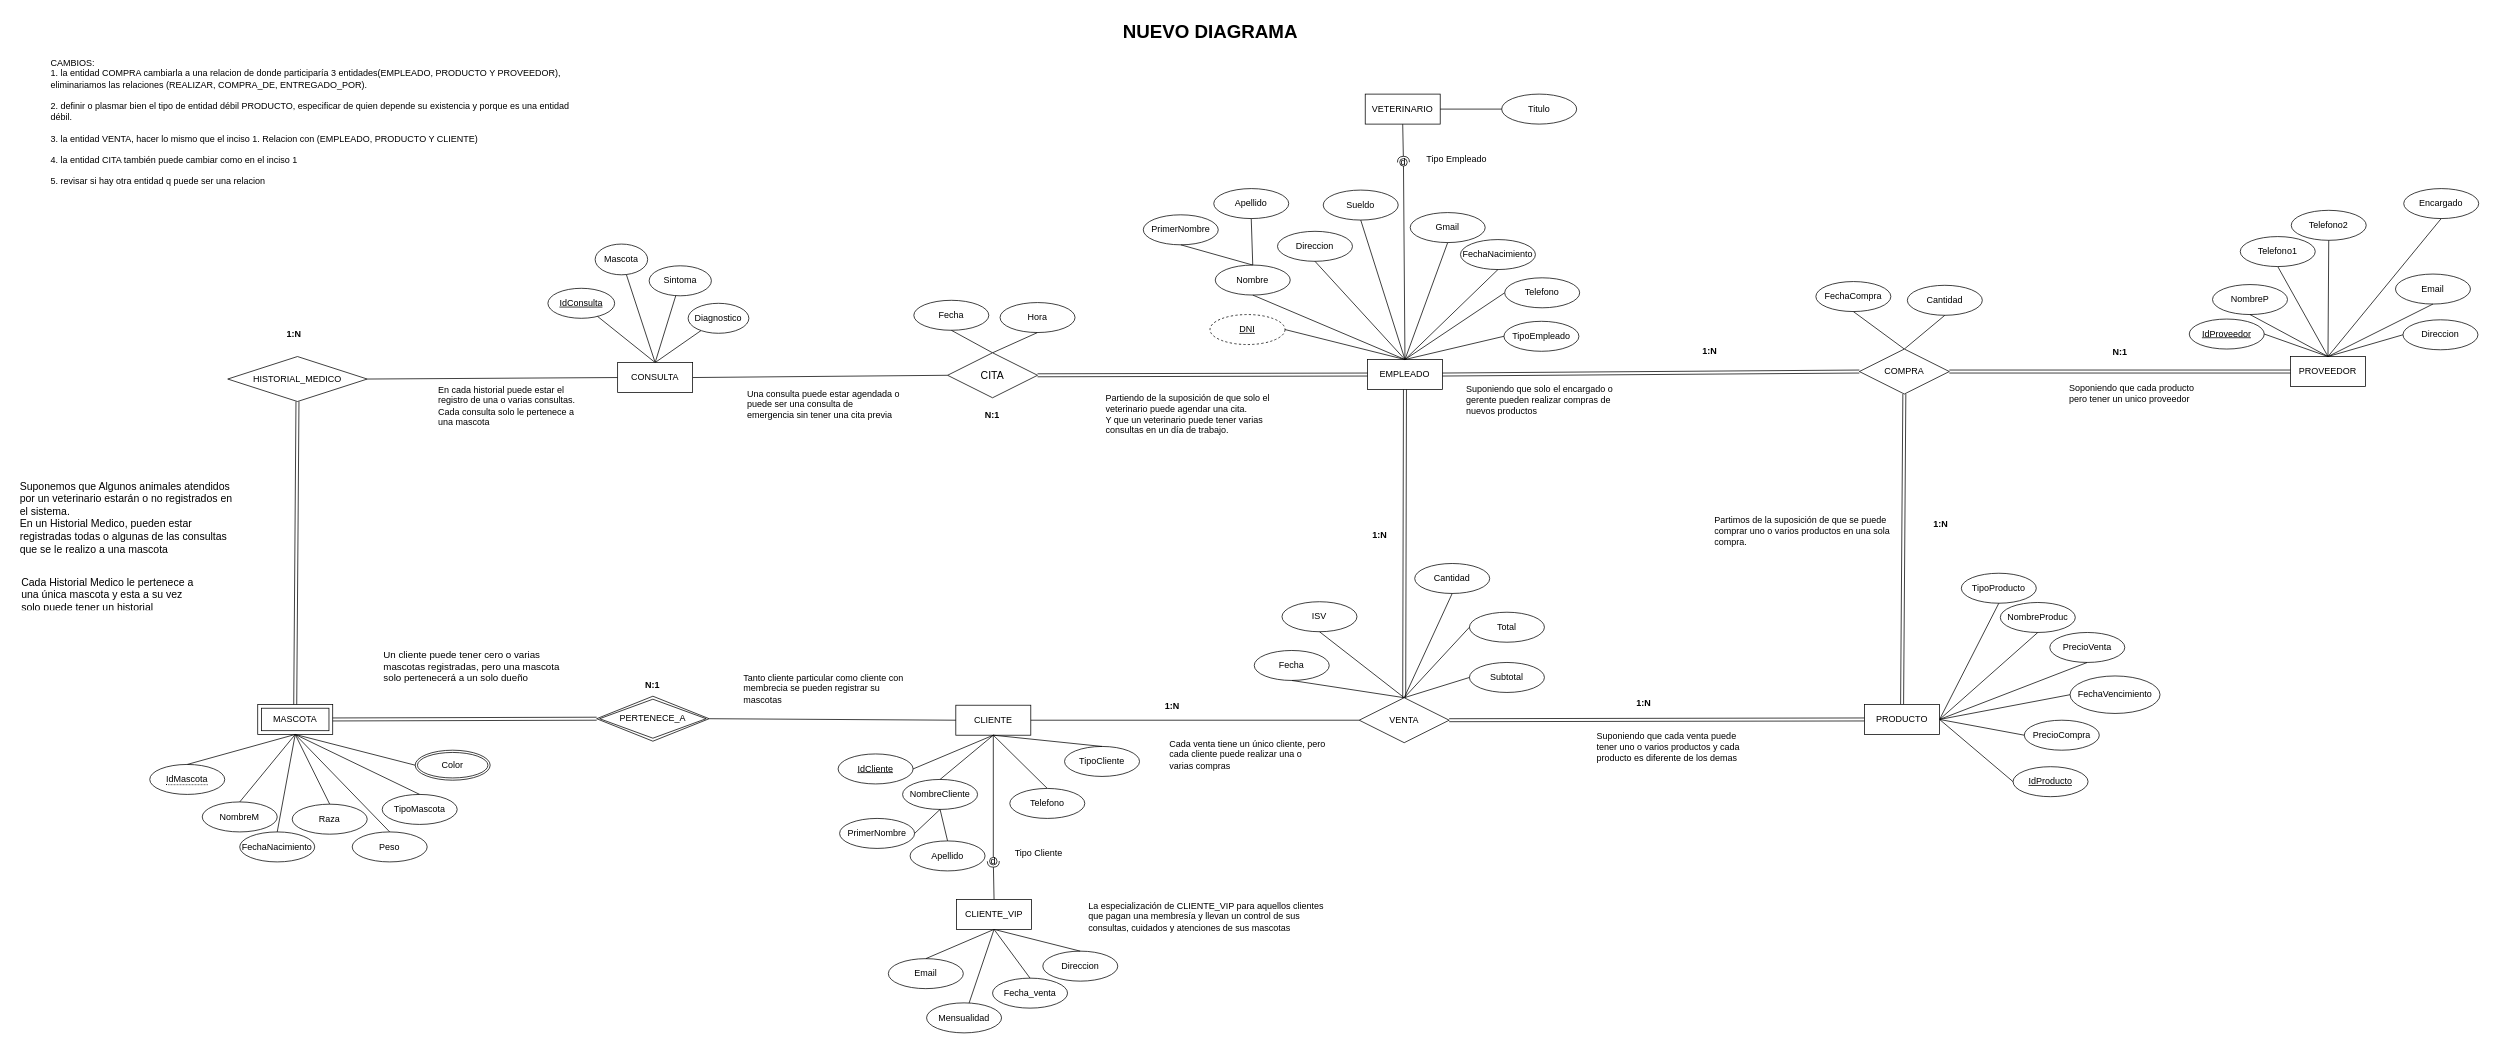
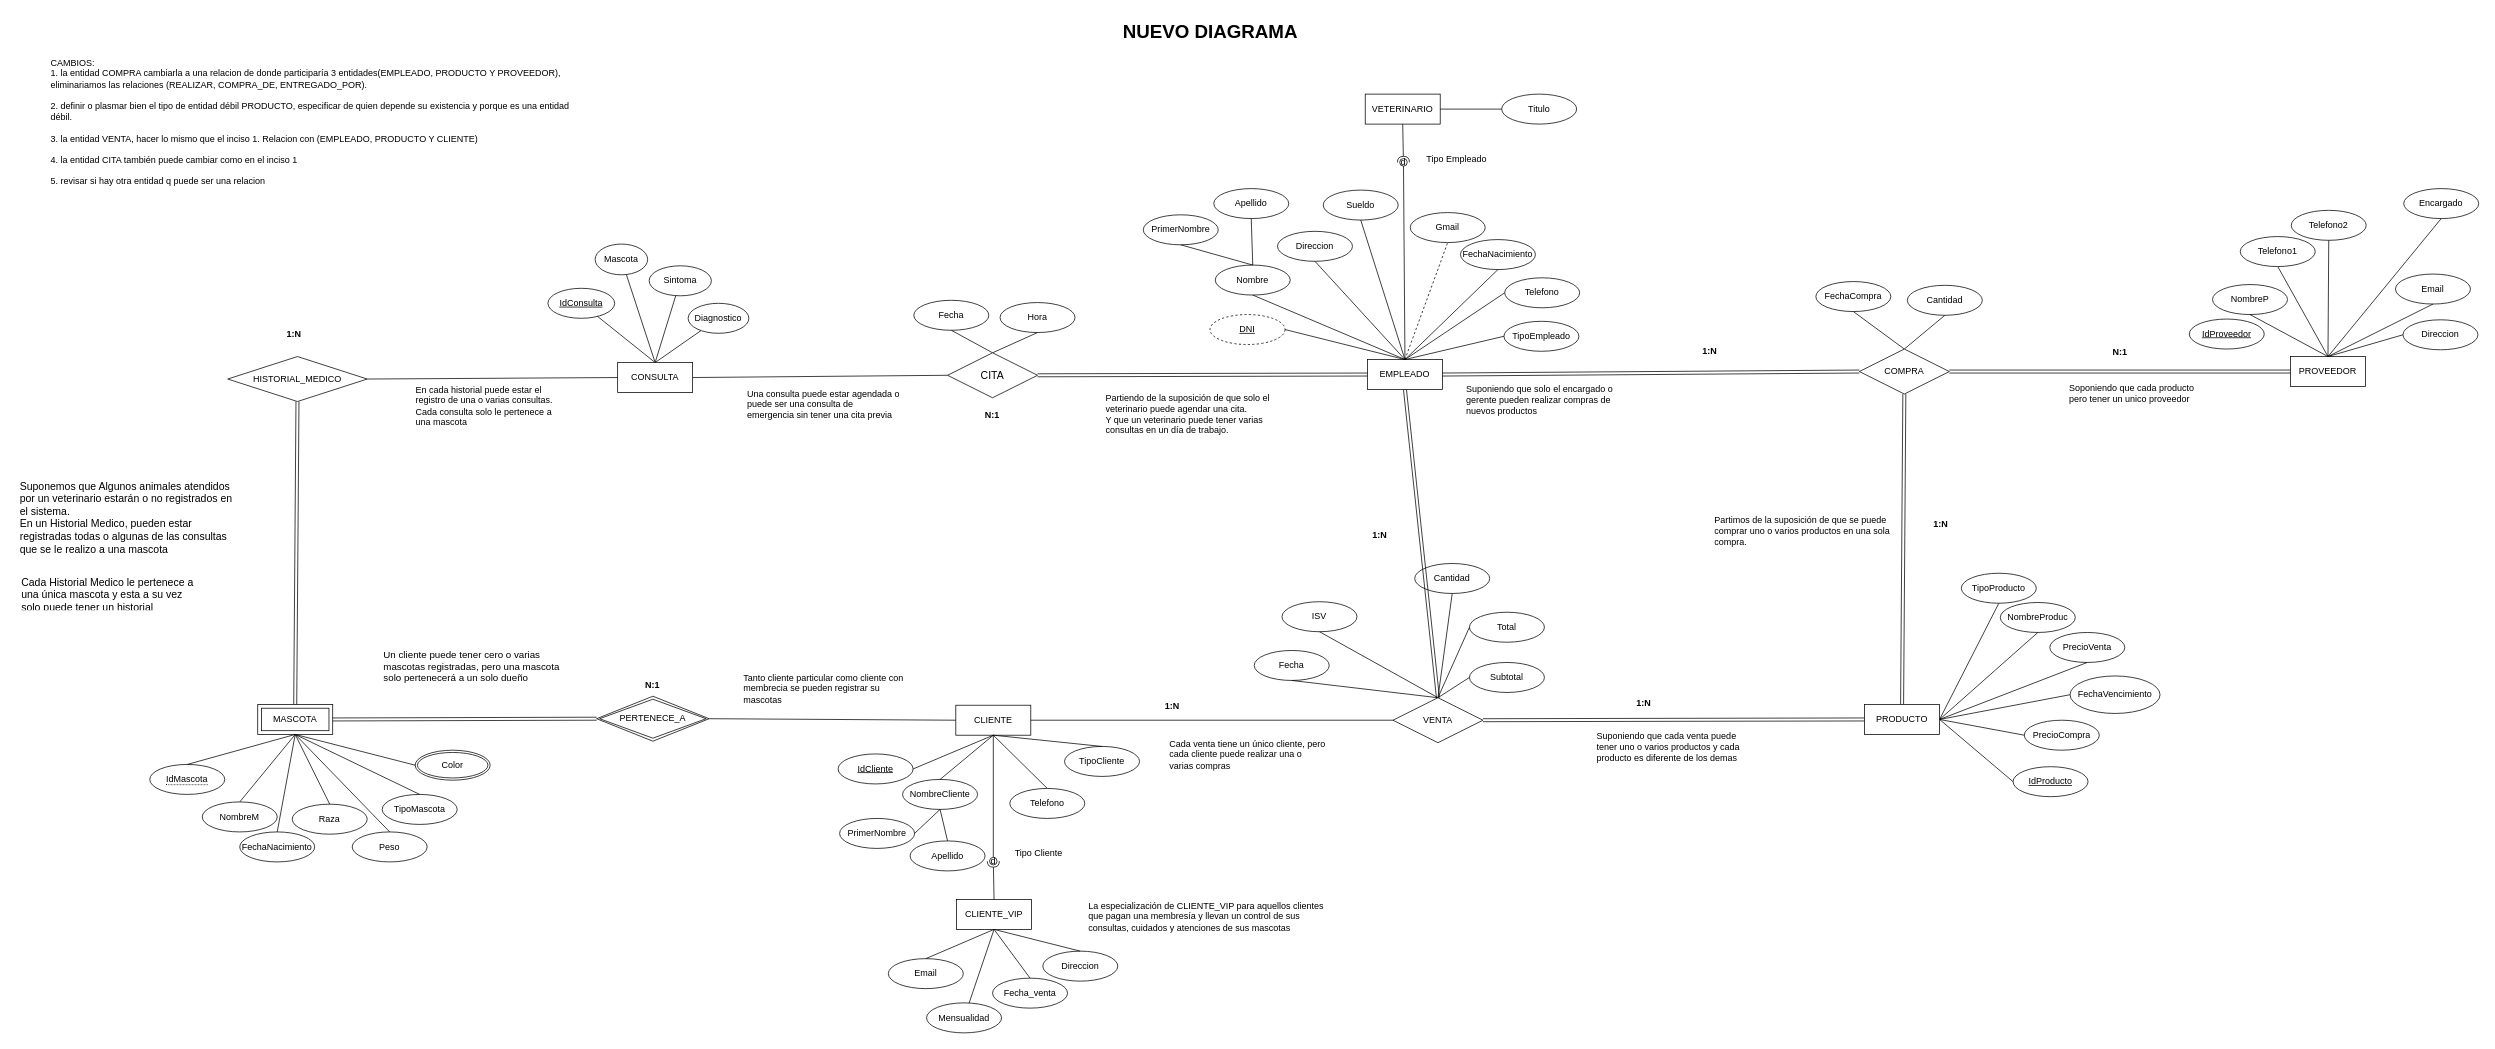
edge "Gmail" -- "EMPLEADO": style solid -> dashed
edge "IdProveedor" -- "PROVEEDOR": removed
node "En cada historial puede estar el registro de una o varias consultas. Cada consulta solo le pertenece a una mascota": moved (513, 406) -> (490, 406)
node "VENTA": moved (1404, 720) -> (1438, 720)
